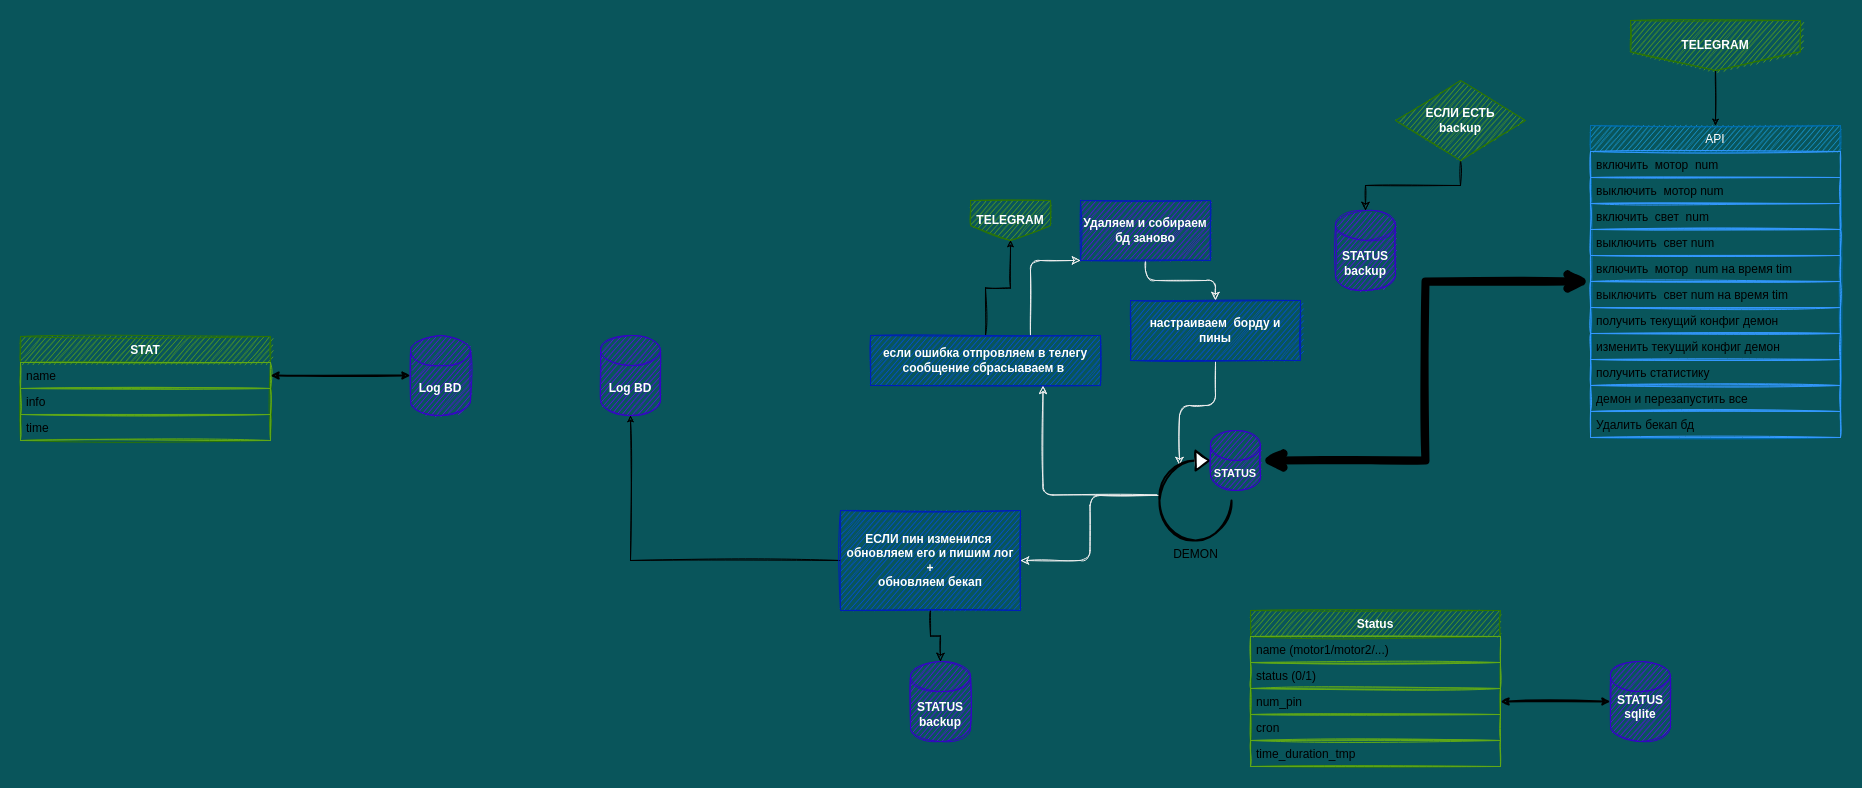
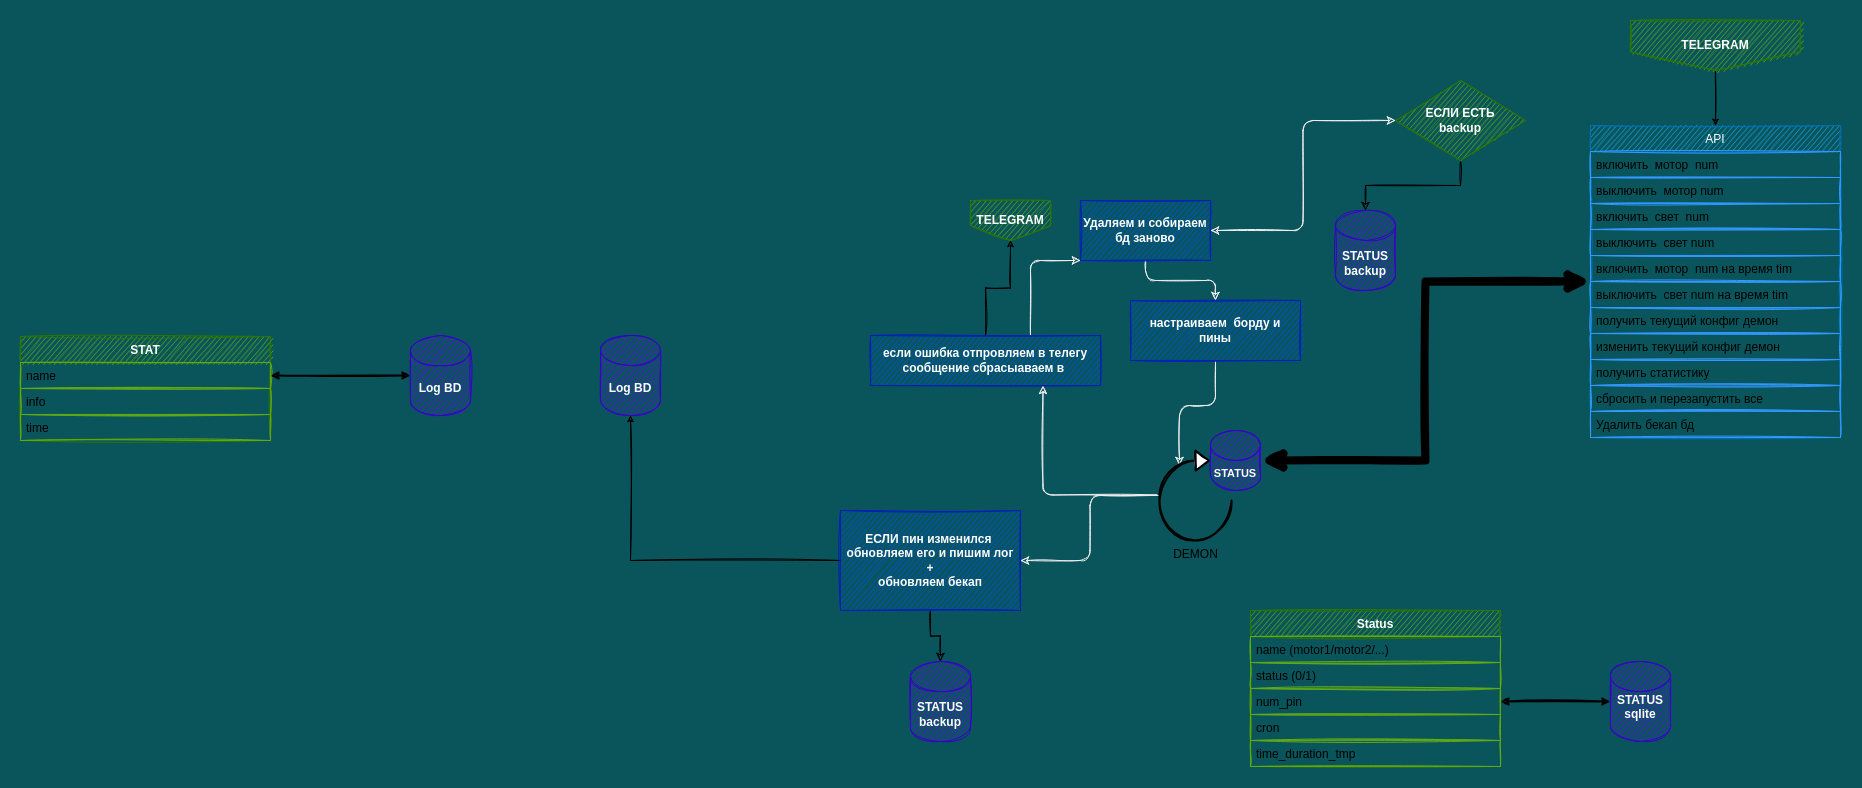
edge "ЕСЛИ ЕСТЬ backup" -- "Удаляем и собираем бд заново": added
node "Удаляем и собираем бд заново": fillcolor #6a00ff -> #0050ef
node "демон и перезапустить все": label "демон и перезапустить все" -> "сбросить и перезапустить все"
